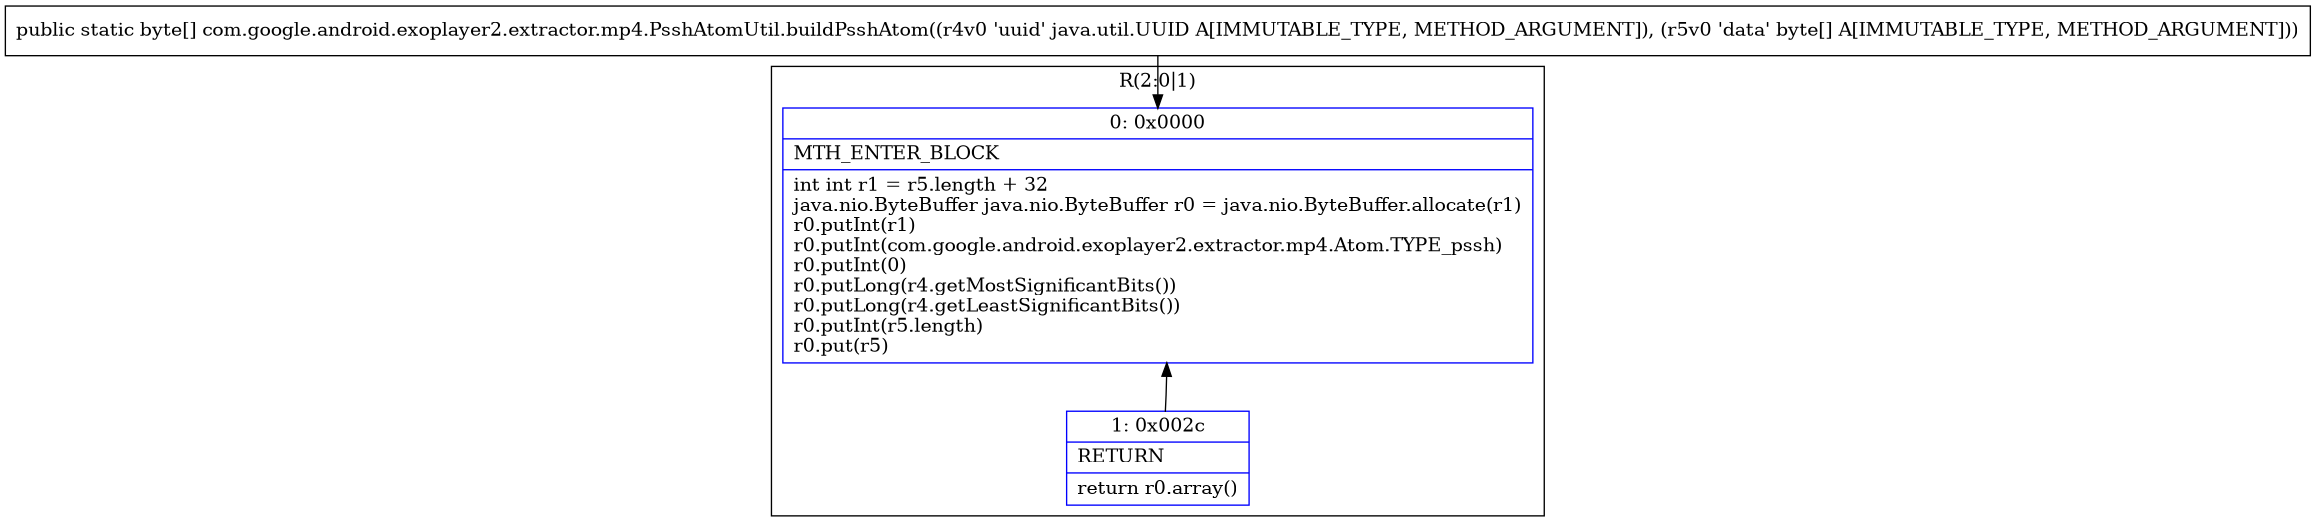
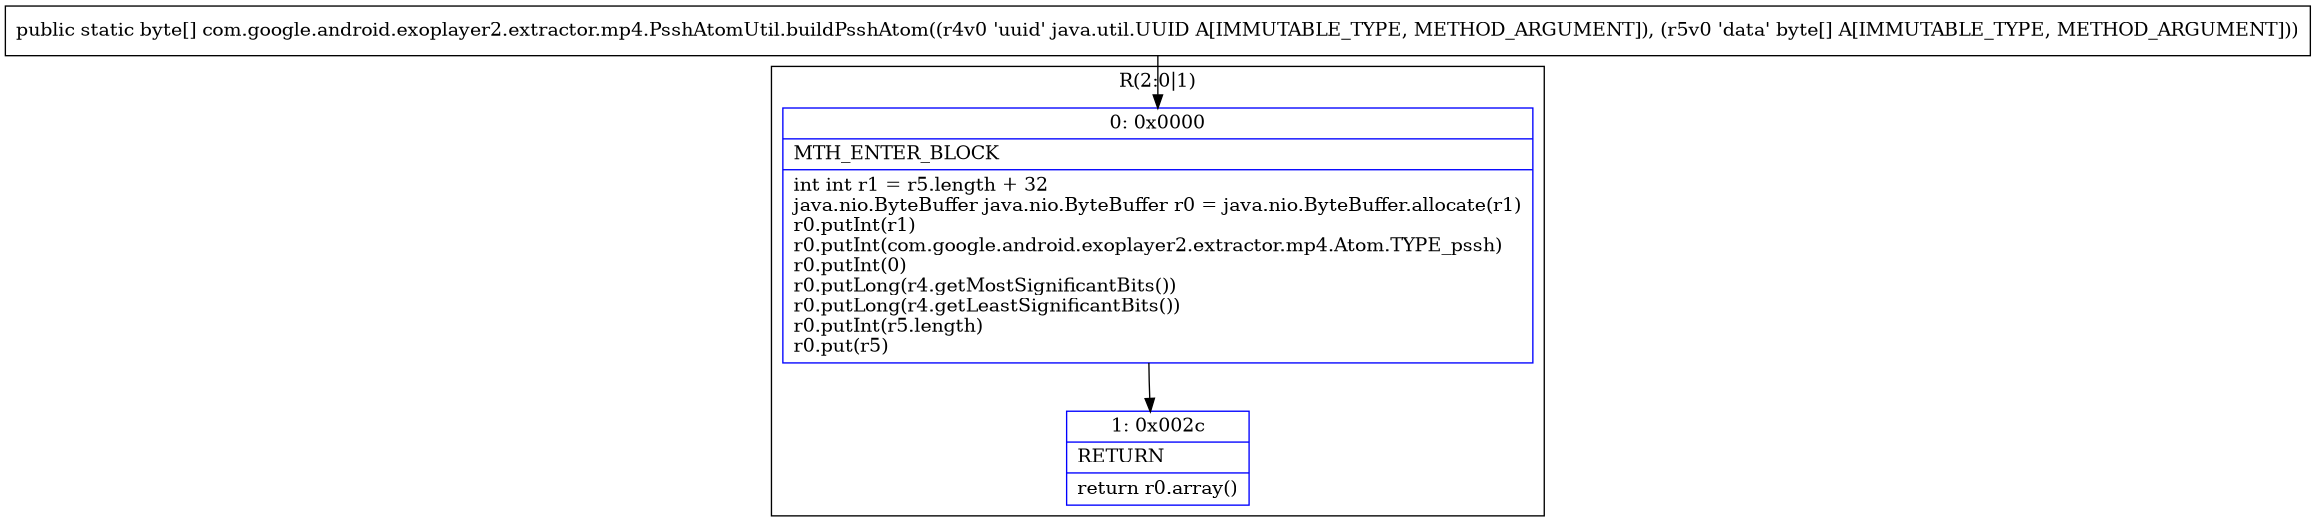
edge "1: 0x002c" -> "0: 0x0000": reversed
